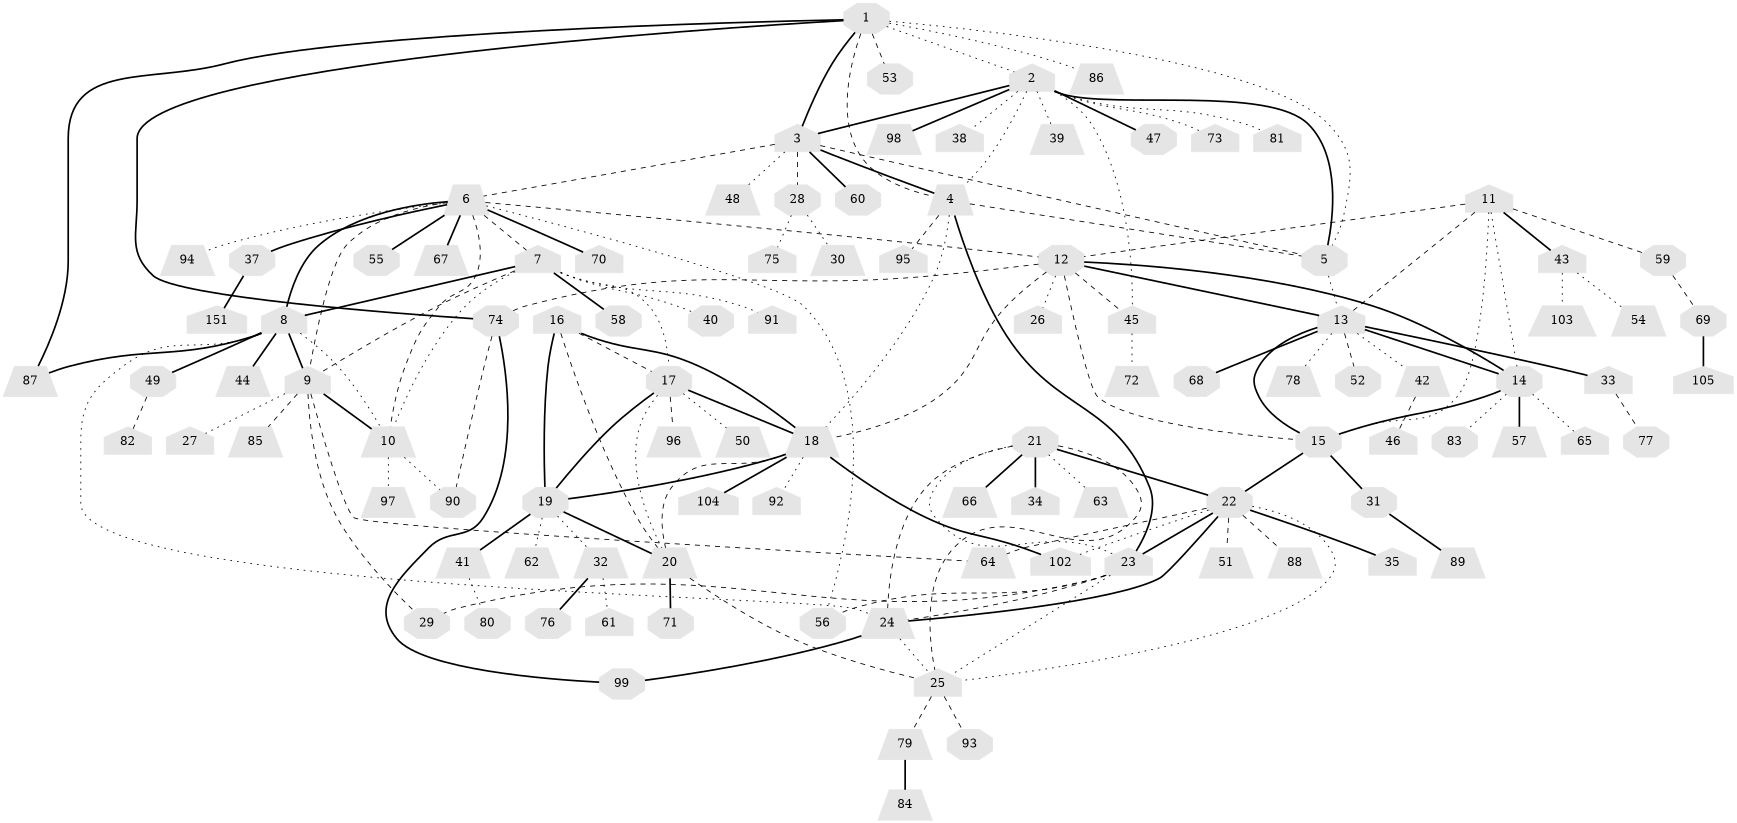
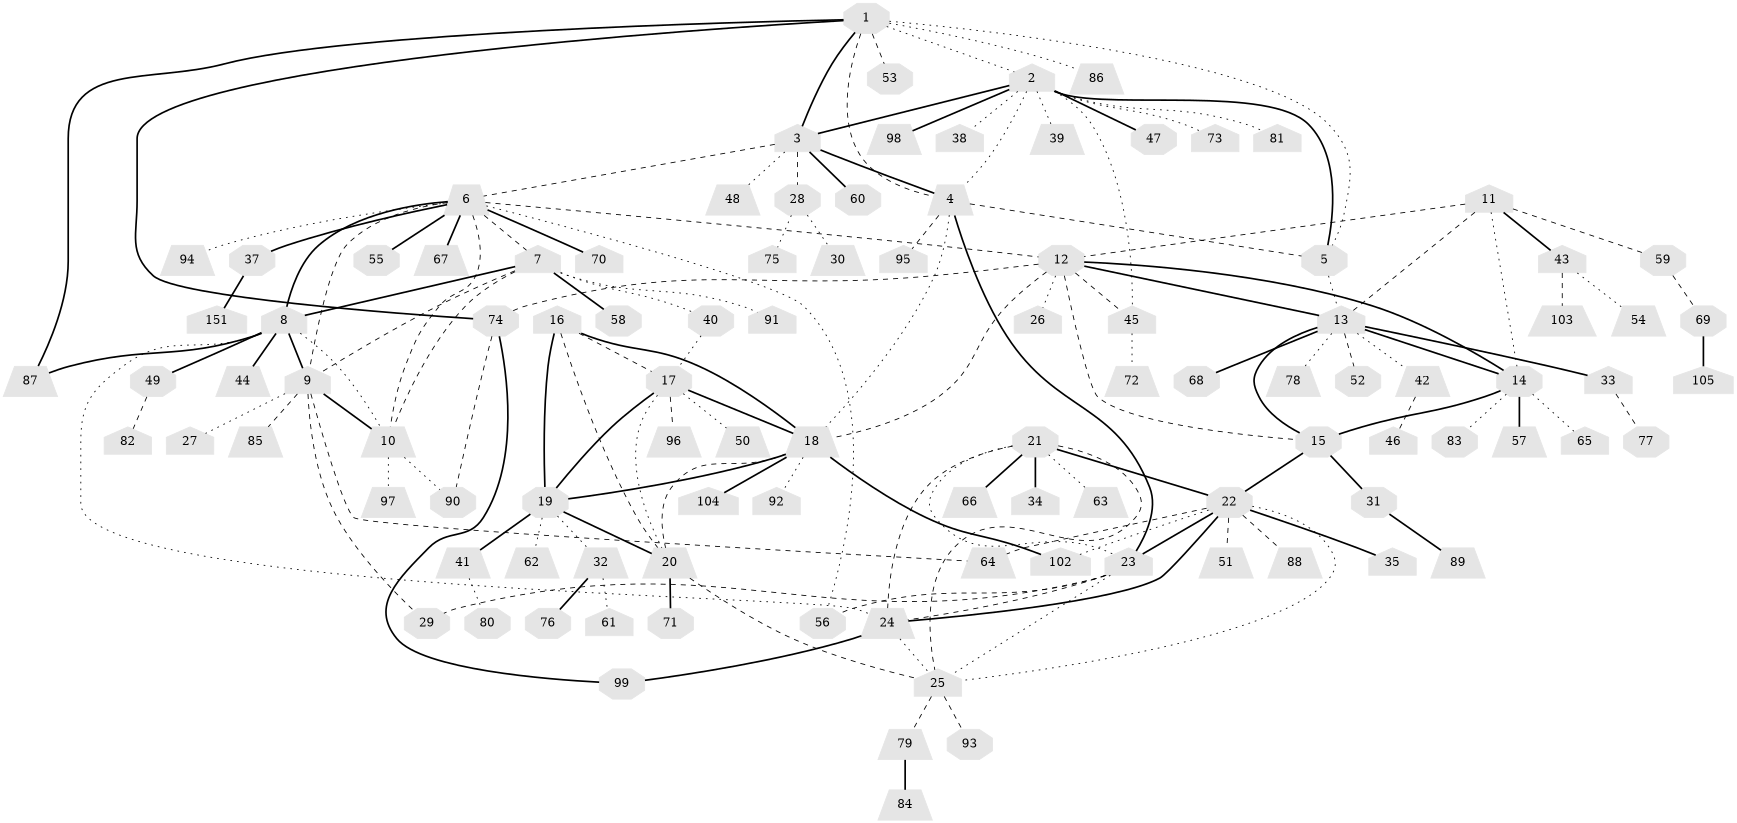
edge "3" -- "5": removed
edge "43" -- "103": style dotted -> dashed
edge "7" -- "17": now "40" -- "17"
edge "7" -- "10": style dotted -> dashed
edge "11" -- "15": removed
